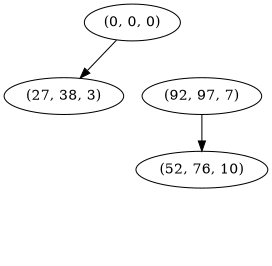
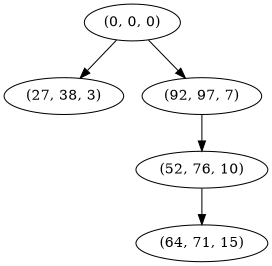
edge "(0, 0, 0)" -> "(92, 97, 7)": added
node "(64, 71, 15)": added
